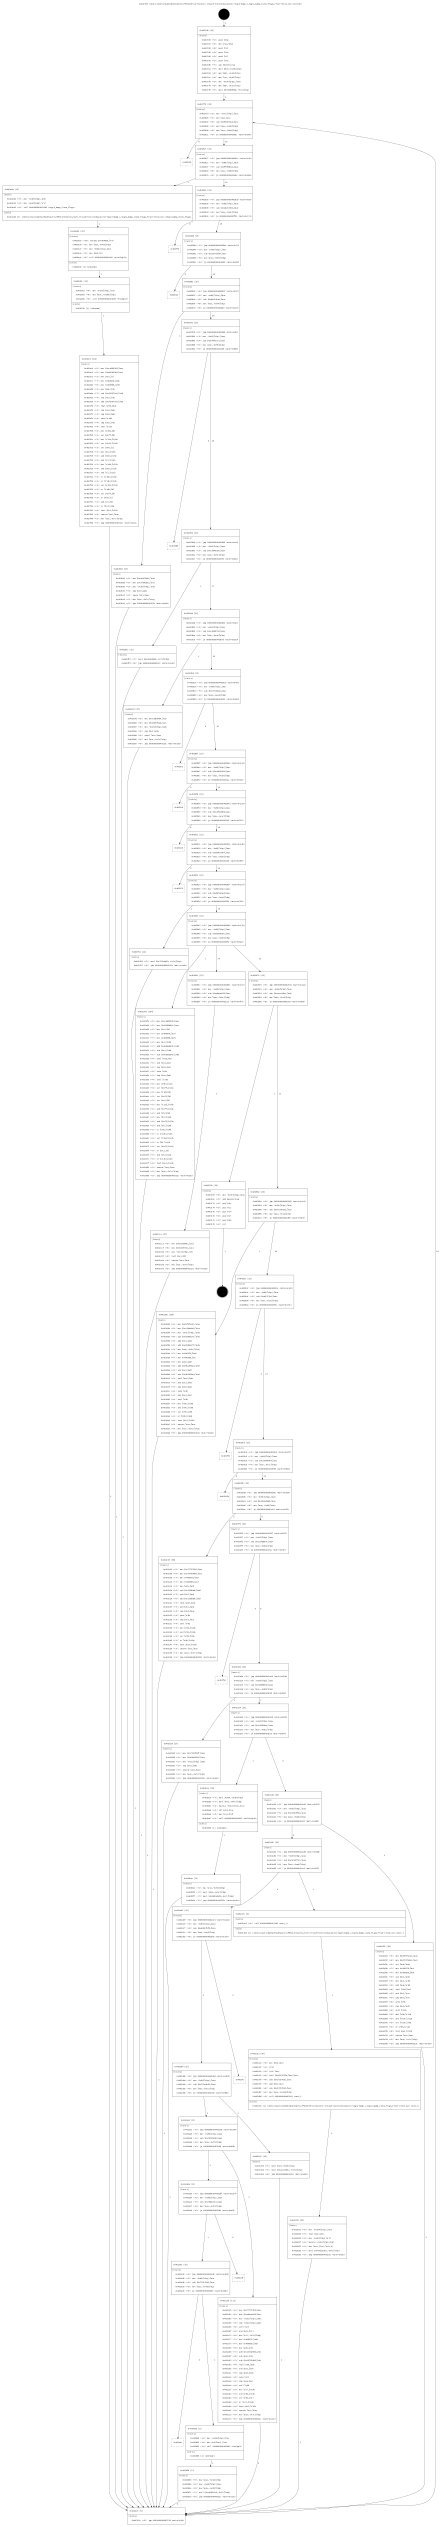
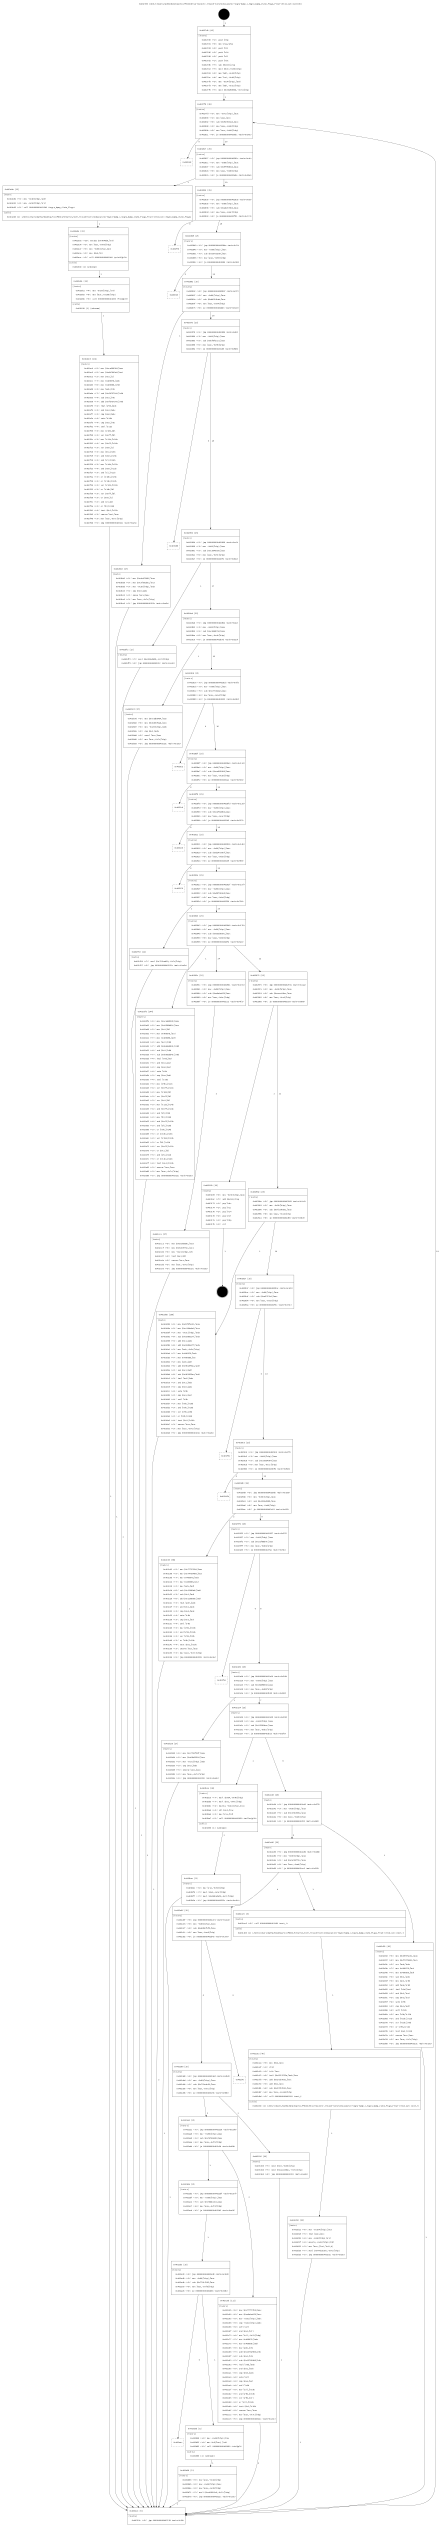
node "0x4031df": removed
